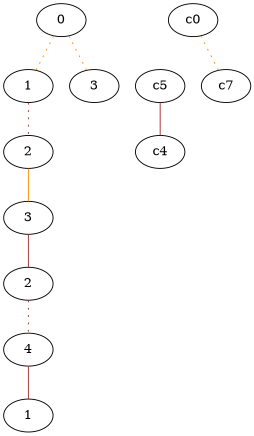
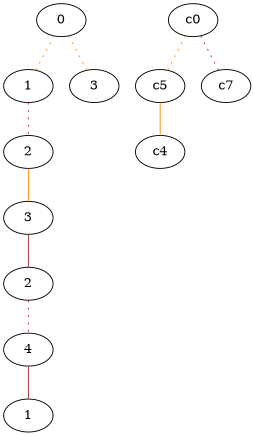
edge "c0" -- "c5": added
edge "c0" -- "c7": color darkorange -> brown
edge "c5" -- "c4": color brown -> darkorange
